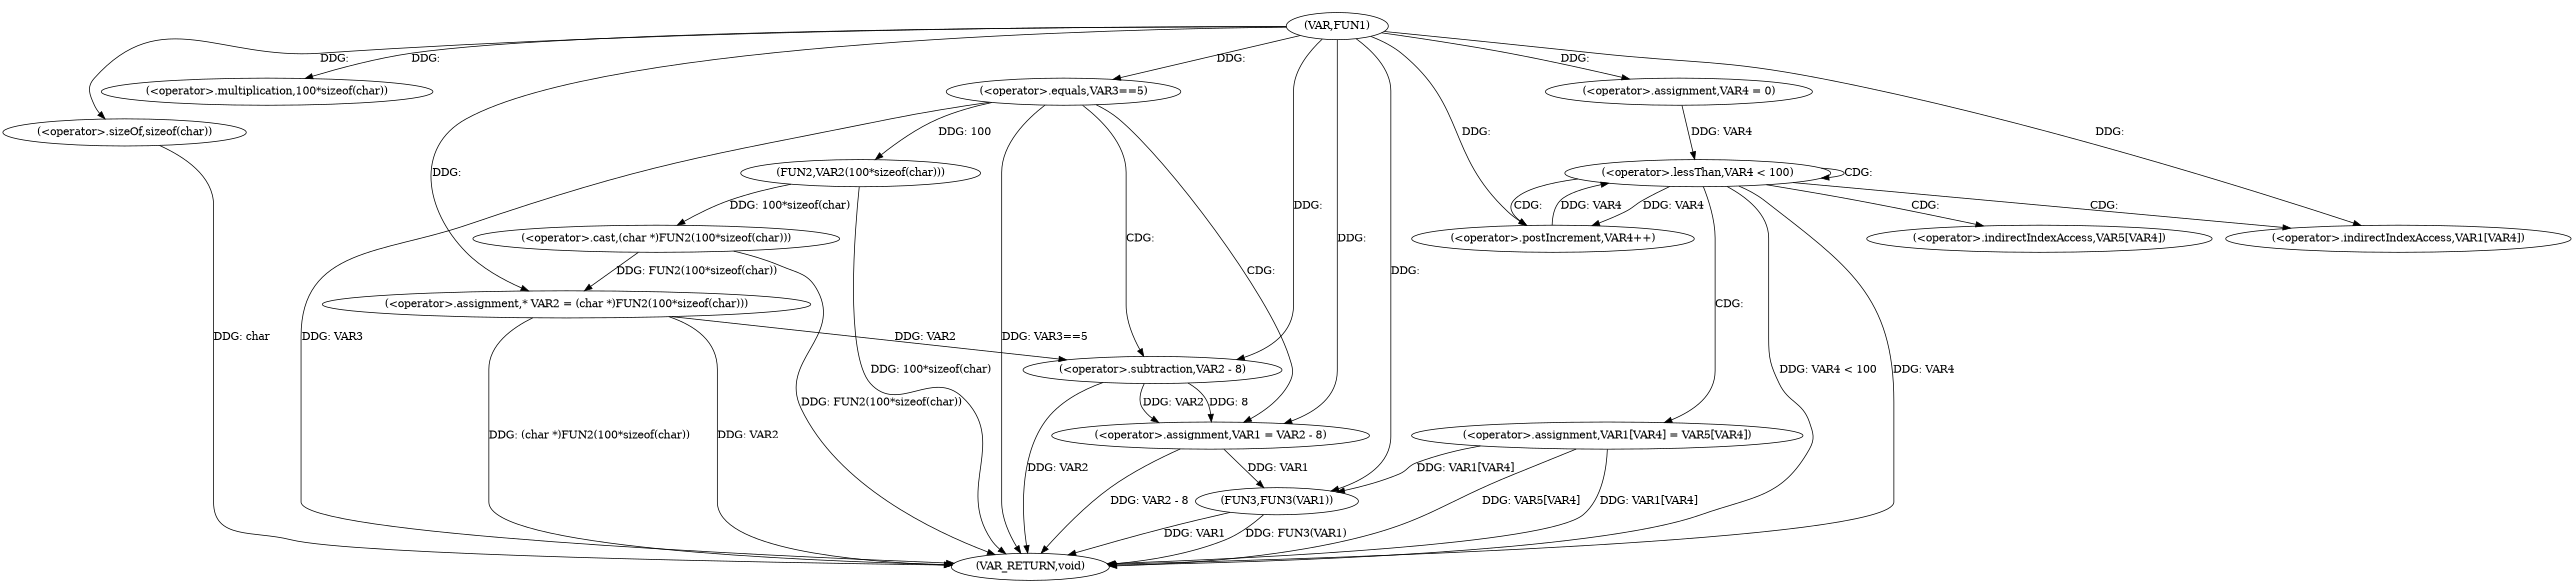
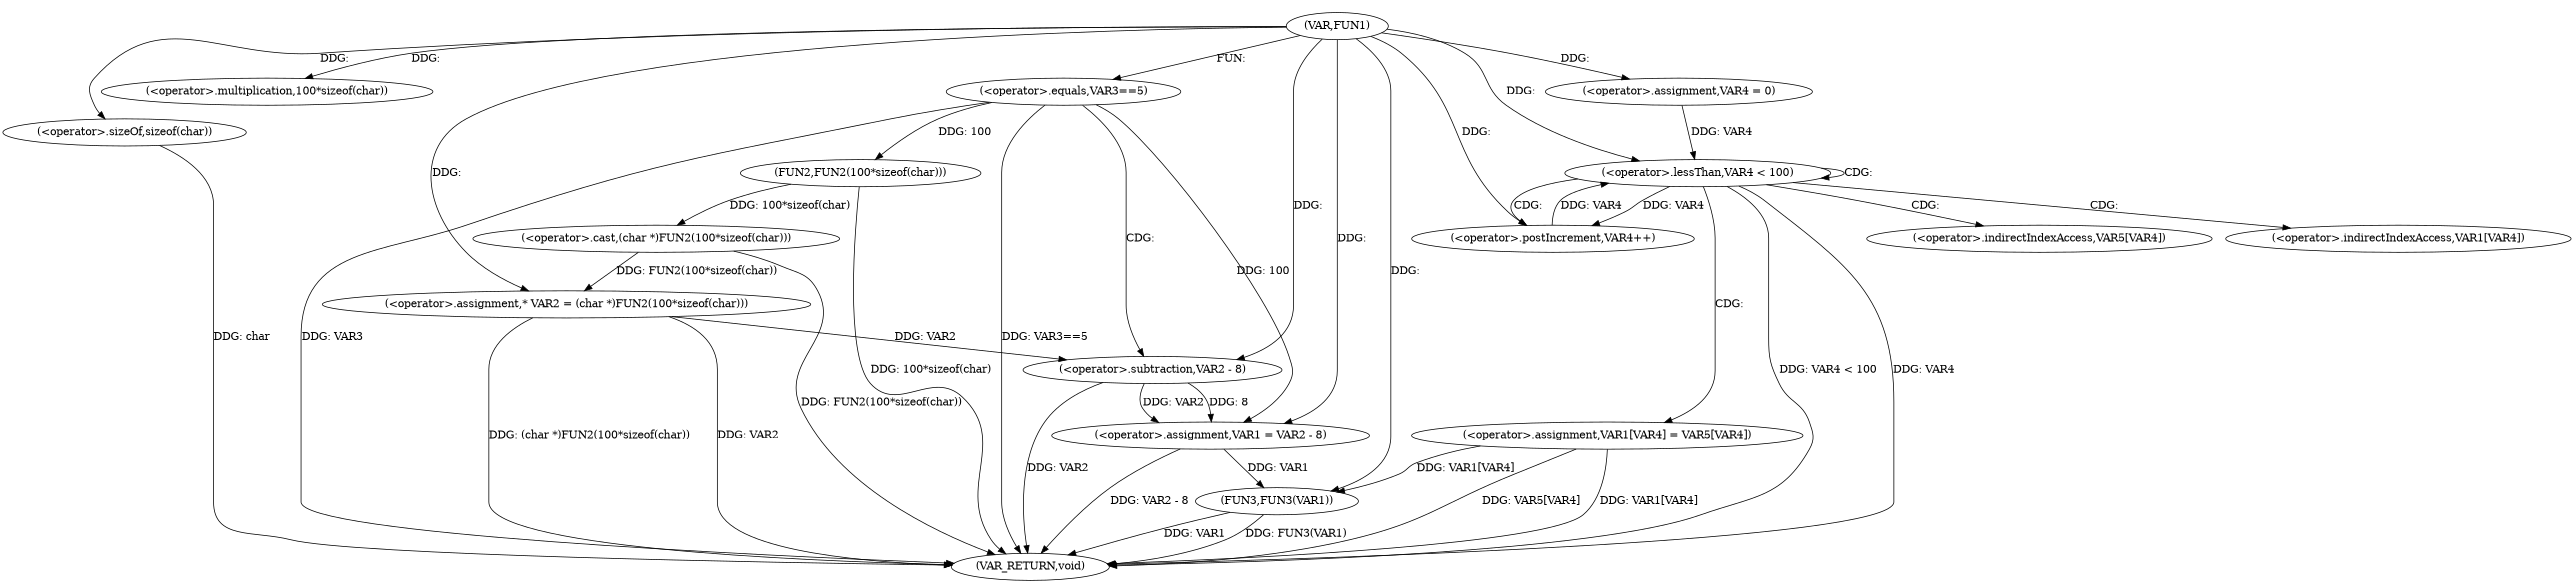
edge "(VAR,FUN1)" -> "(<operator>.equals,VAR3==5)": label "DDG: " -> "FUN: "
edge "(VAR,FUN1)" -> "(<operator>.indirectIndexAccess,VAR1[VAR4])": now "(VAR,FUN1)" -> "(<operator>.lessThan,VAR4 < 100)"
node "(FUN2,VAR2(100*sizeof(char)))": label "(FUN2,VAR2(100*sizeof(char)))" -> "(FUN2,FUN2(100*sizeof(char)))"
edge "(<operator>.equals,VAR3==5)" -> "(<operator>.assignment,VAR1 = VAR2 - 8)": label "CDG: " -> "DDG: 100"
